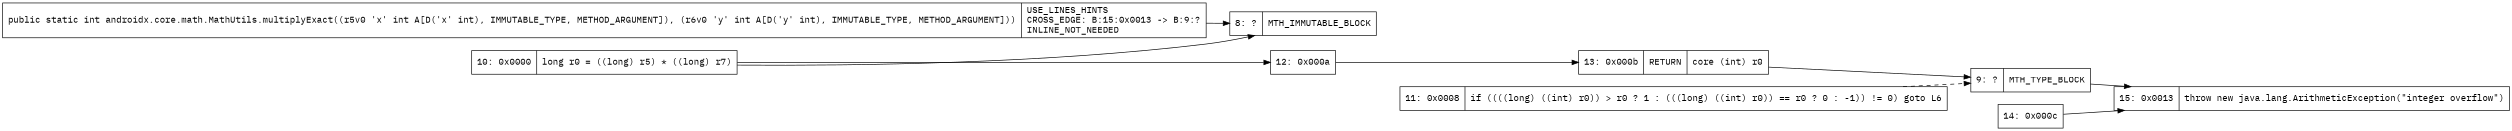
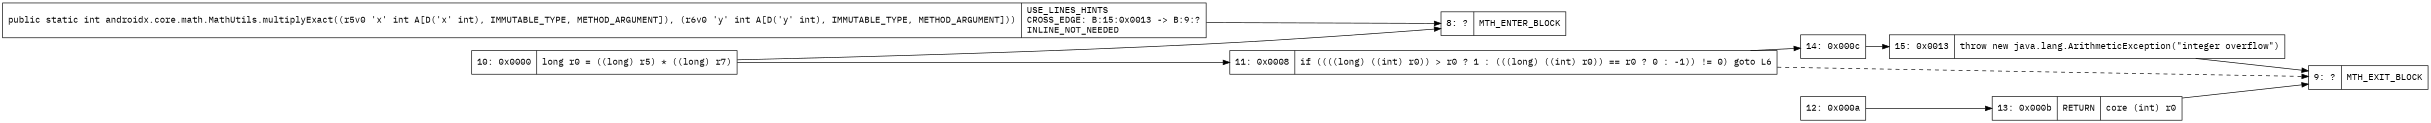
node "8: ?": text "MTH_IMMUTABLE_BLOCK" -> "MTH_ENTER_BLOCK"
edge "11: 0x0008" -> "14: 0x000c": added
edge "10: 0x0000" -> "12: 0x000a": now "10: 0x0000" -> "11: 0x0008"
node "9: ?": text "MTH_TYPE_BLOCK" -> "MTH_EXIT_BLOCK"
edge "9: ?" -> "15: 0x0013": reversed
